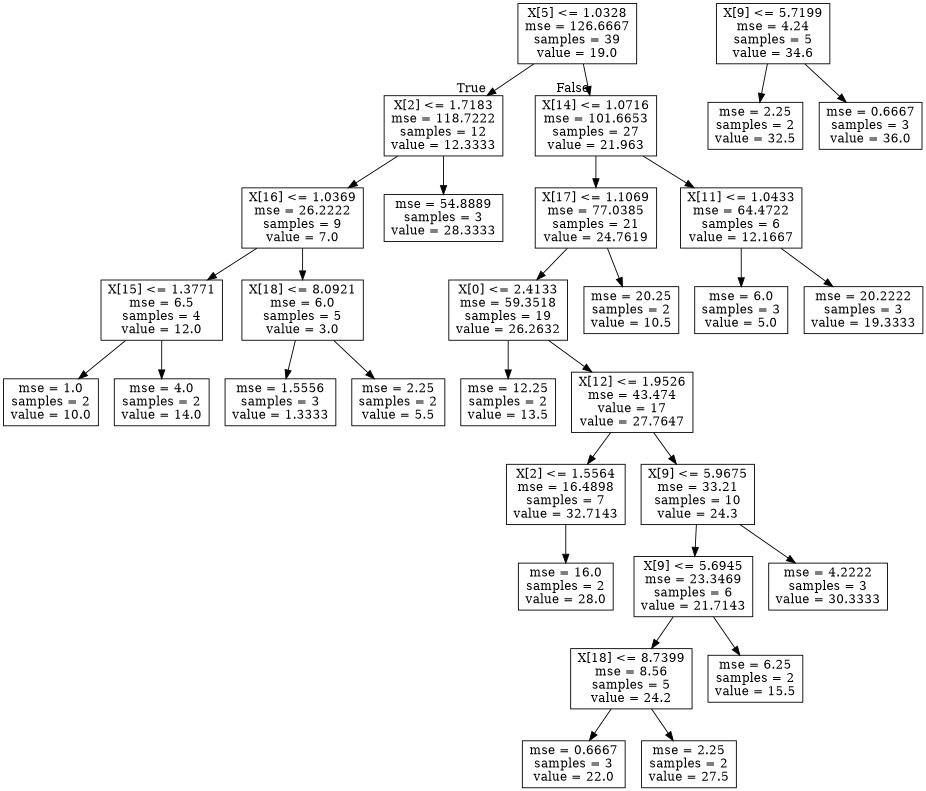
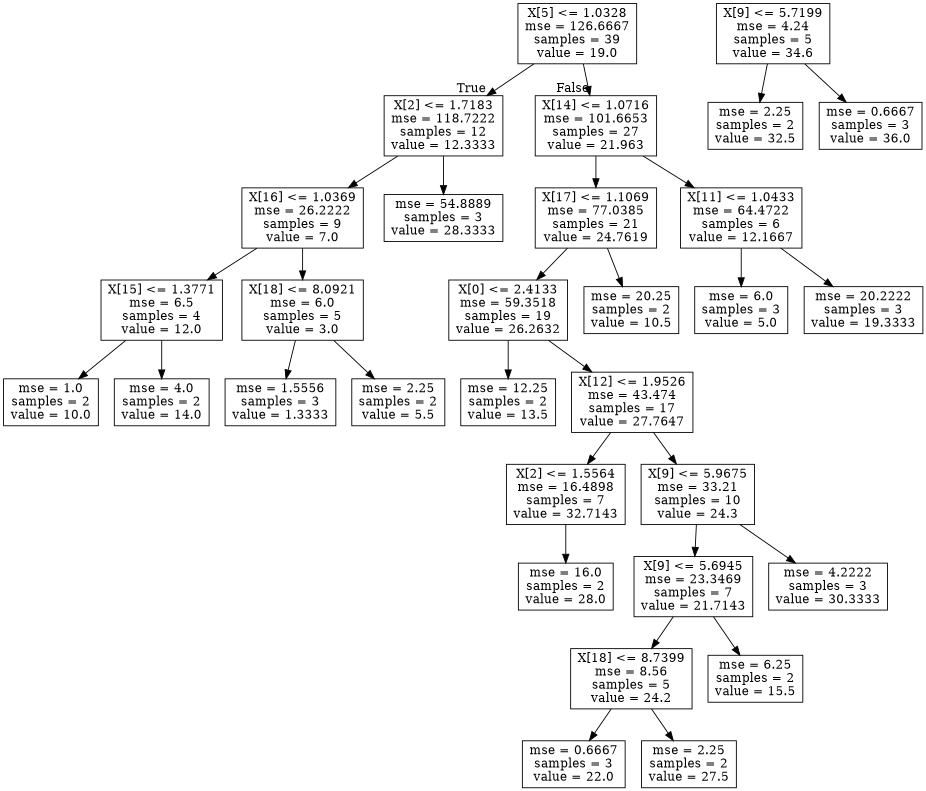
node "X[12] <= 1.9526 mse = 43.474 value = 17 value = 27.7647": label "X[12] <= 1.9526 mse = 43.474 value = 17 value = 27.7647" -> "X[12] <= 1.9526 mse = 43.474 samples = 17 value = 27.7647"
node "X[9] <= 5.6945 mse = 23.3469 samples = 6 value = 21.7143": label "X[9] <= 5.6945 mse = 23.3469 samples = 6 value = 21.7143" -> "X[9] <= 5.6945 mse = 23.3469 samples = 7 value = 21.7143"
